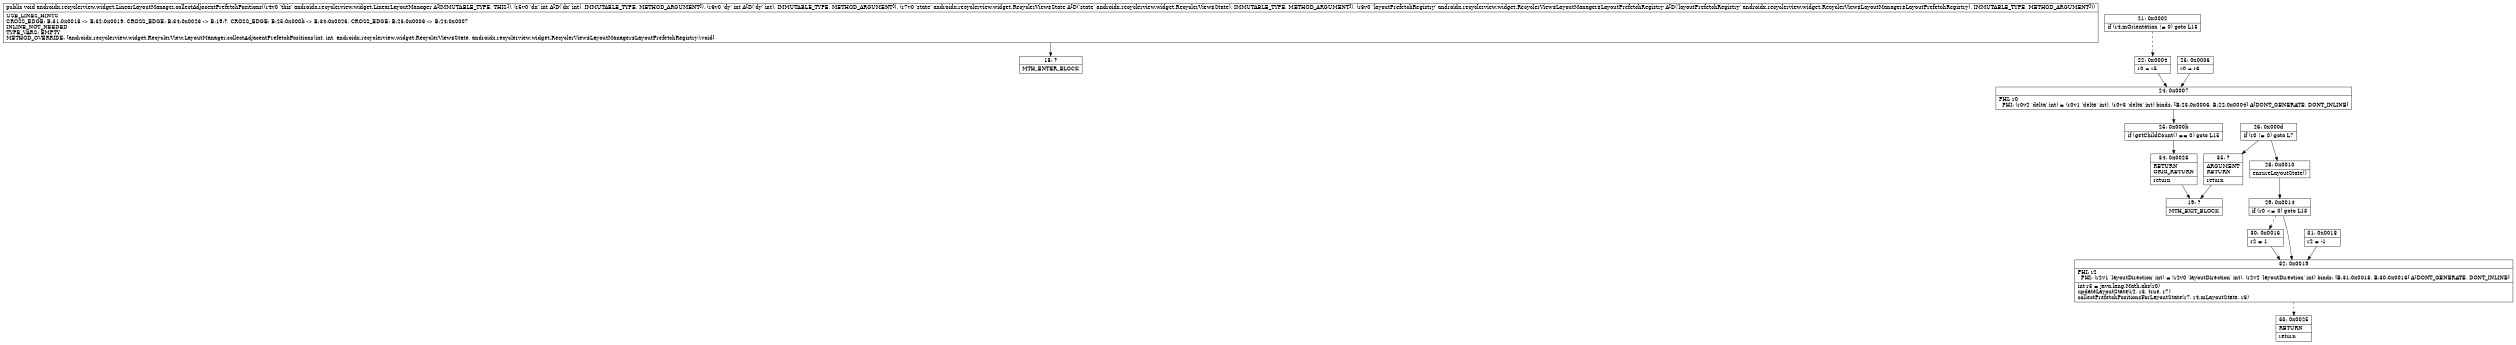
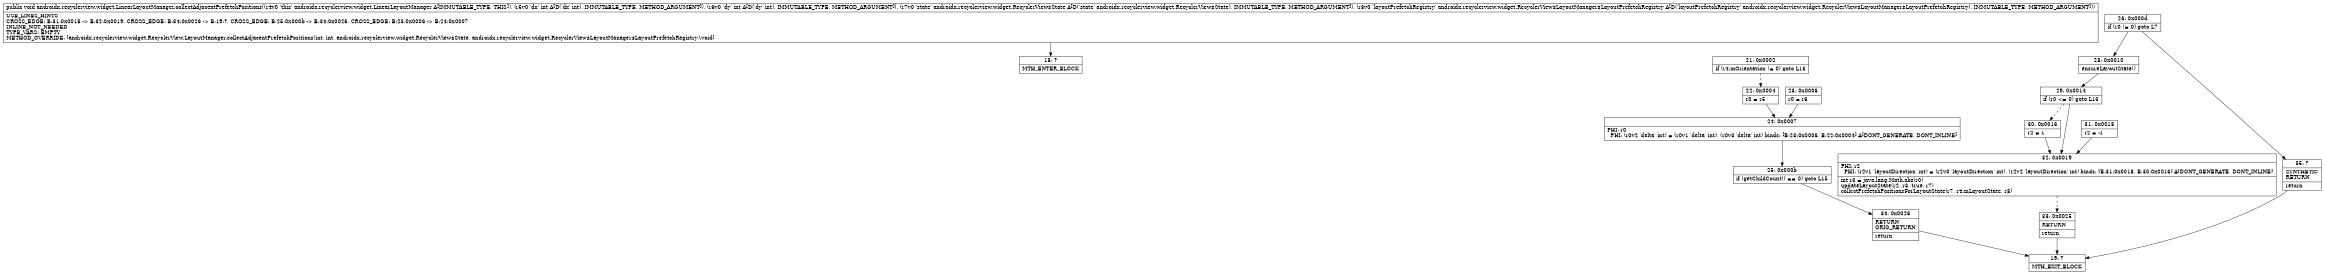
node "35: ?": text "ARGUMENT" -> "SYNTHETIC"
edge "33: 0x0025" -> "19: ?": added
